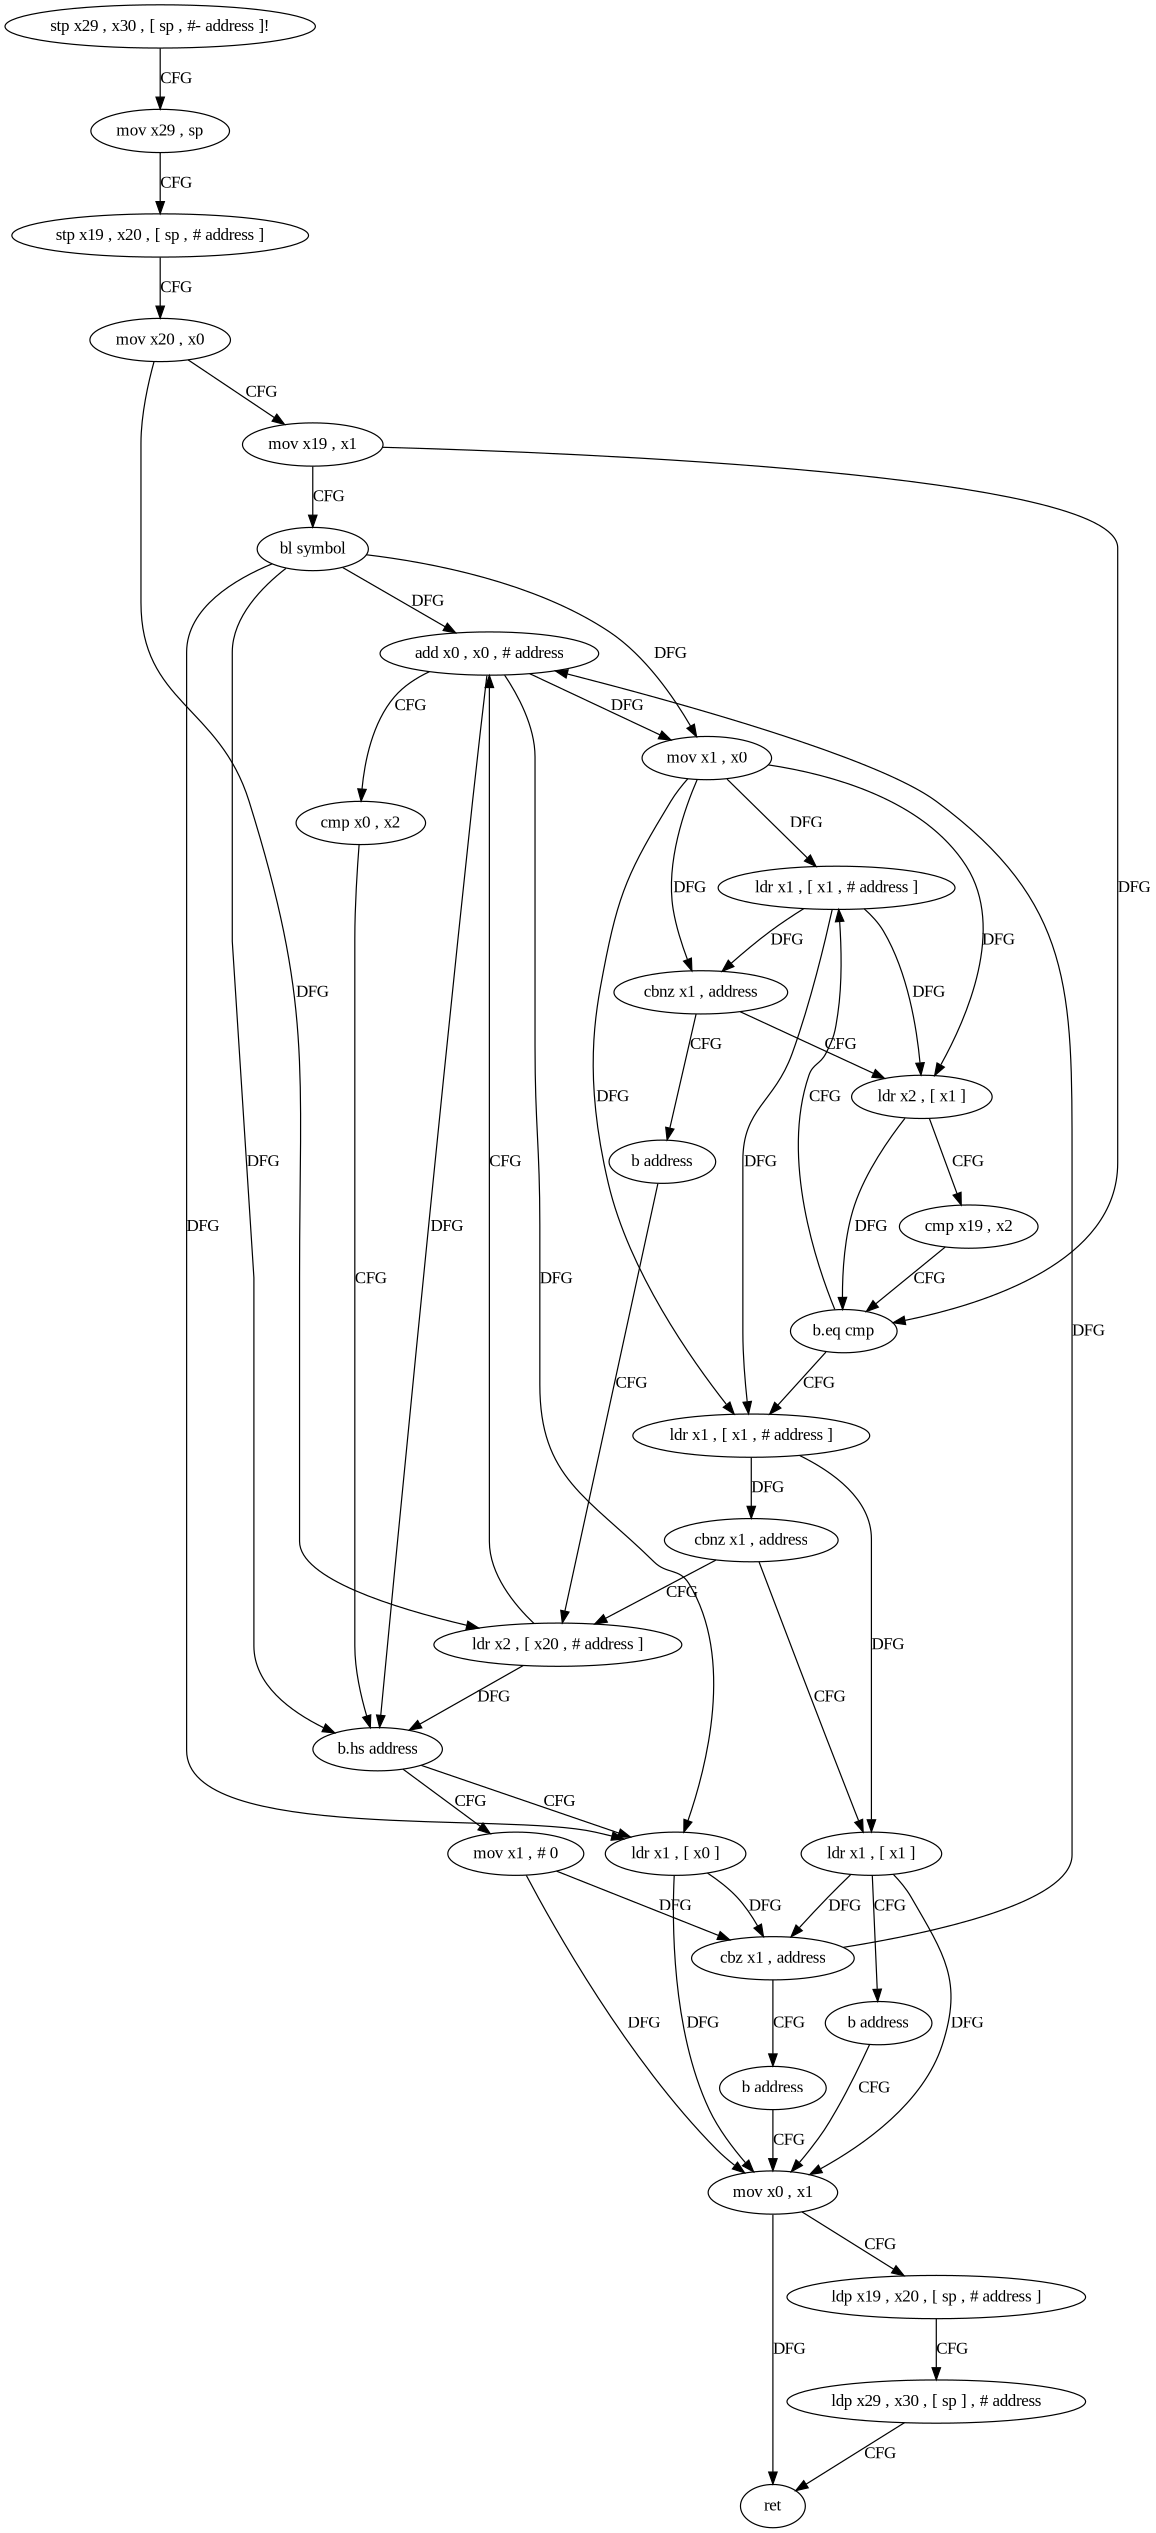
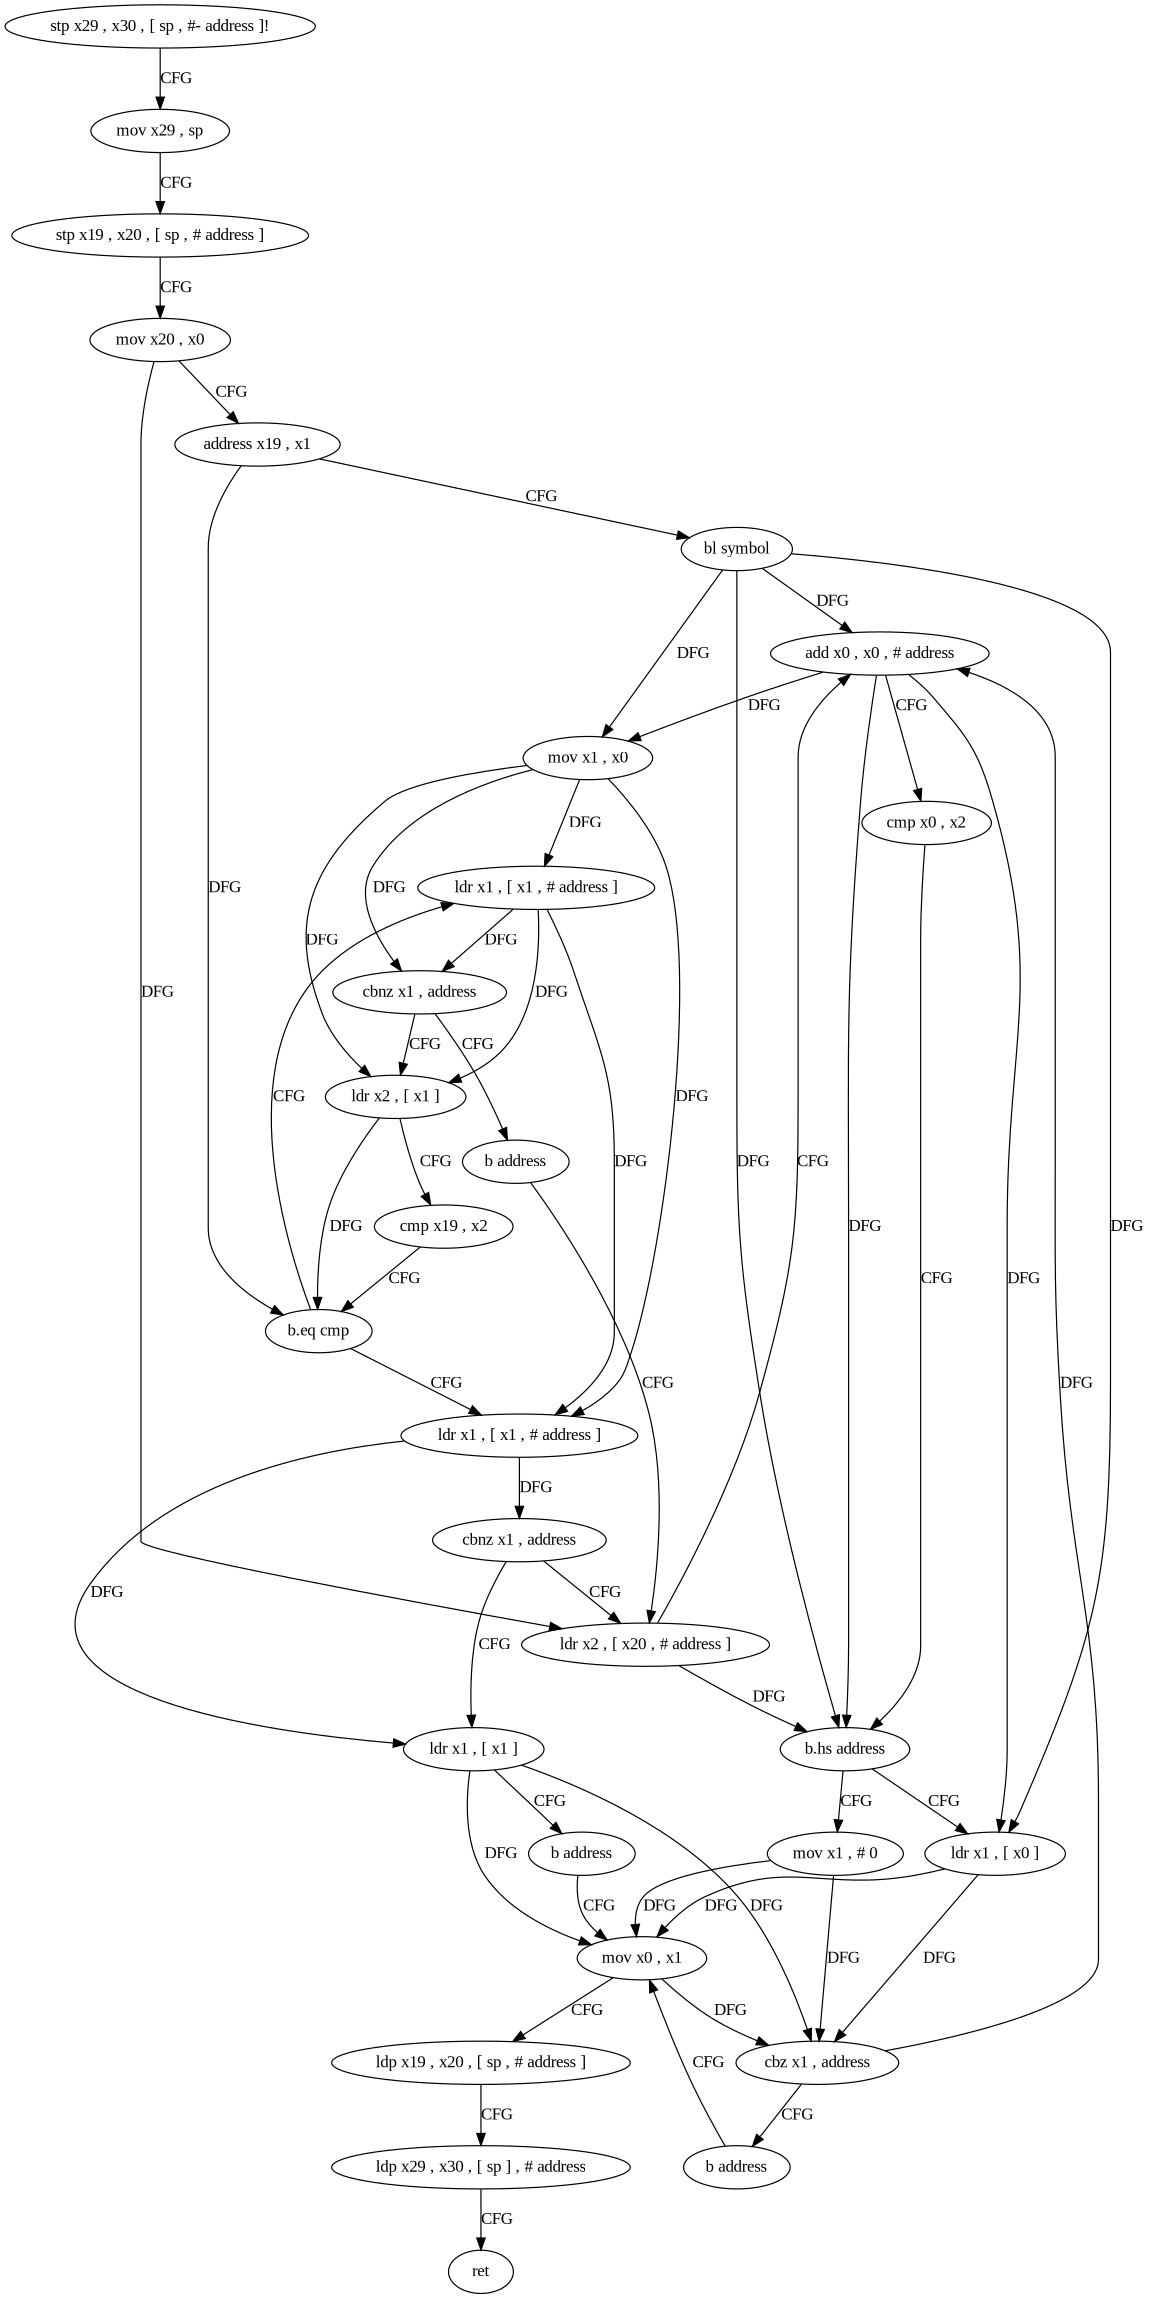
node "mov x19 , x1": label "mov x19 , x1" -> "address x19 , x1"
edge "mov x0 , x1" -> "ret": now "mov x0 , x1" -> "cbz x1 , address"
